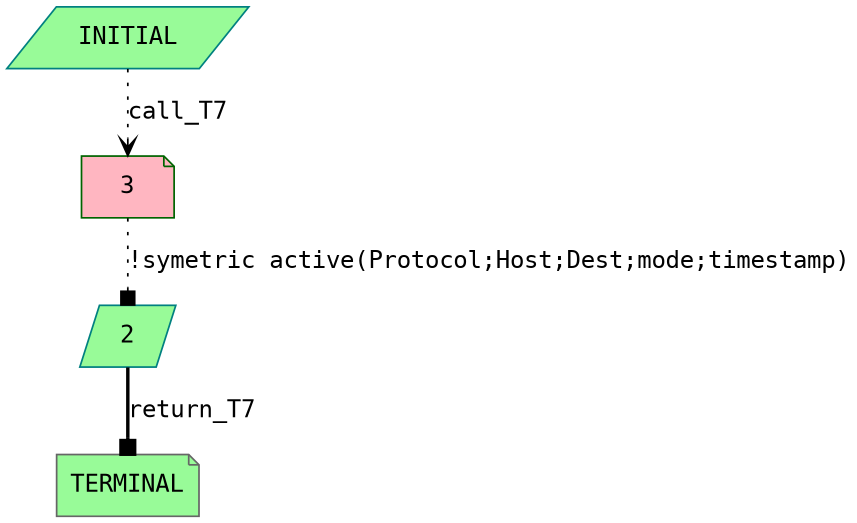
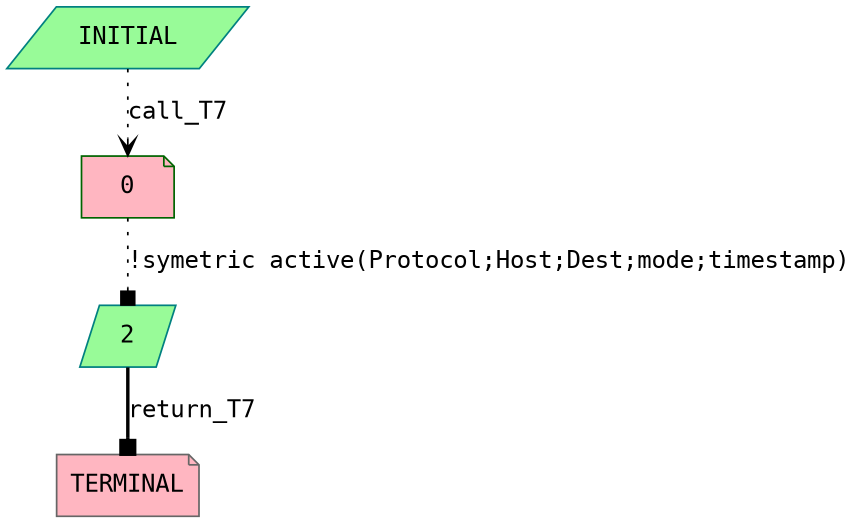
node "3": label "3" -> "0"
node "TERMINAL": fillcolor palegreen -> lightpink
